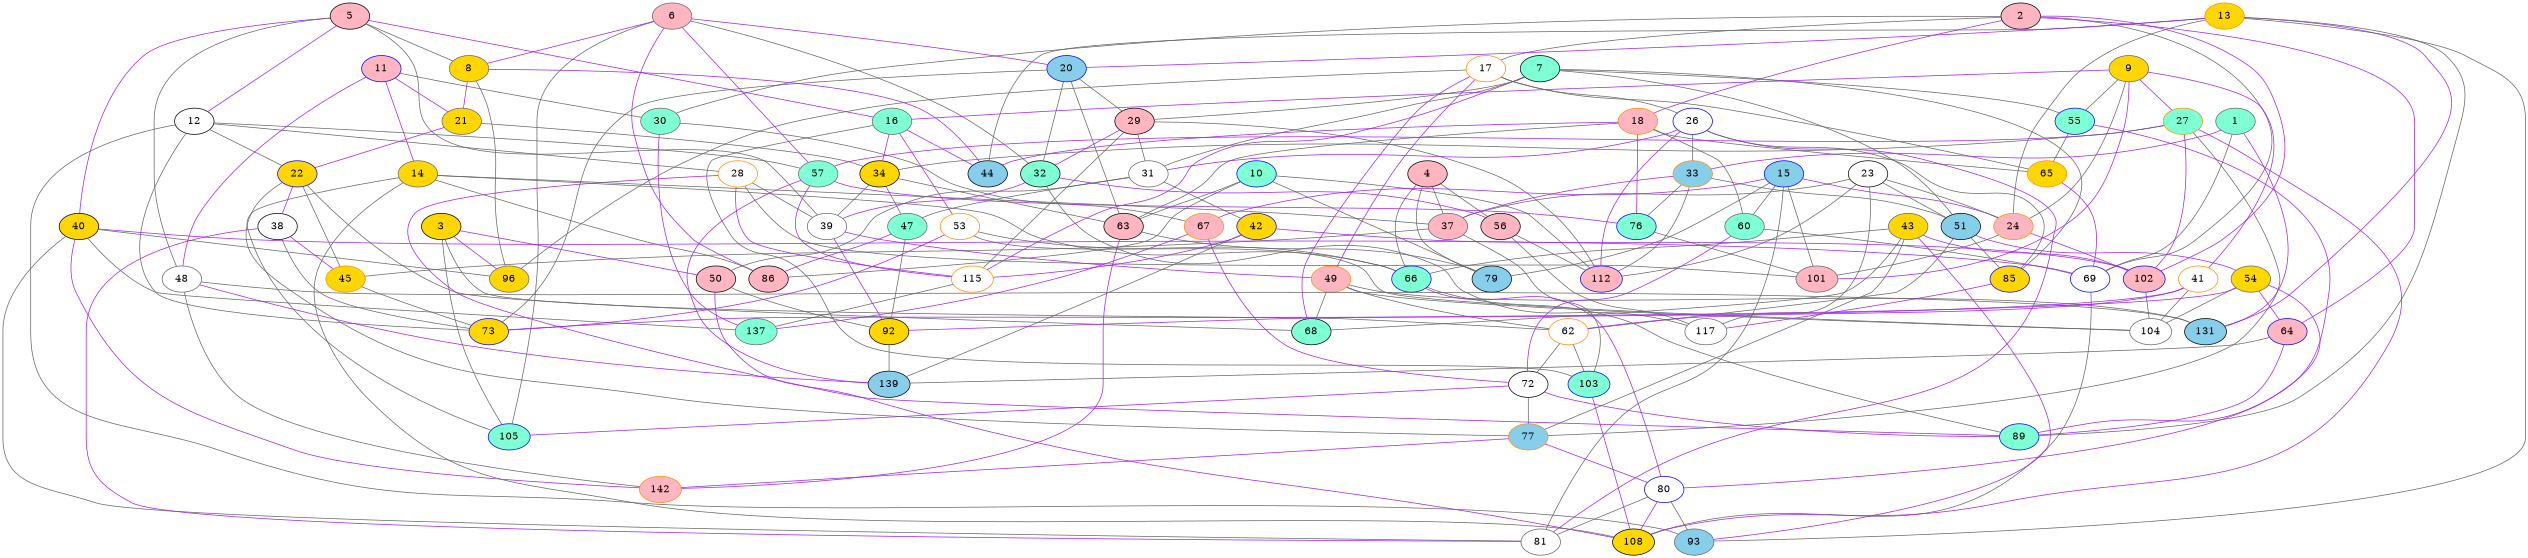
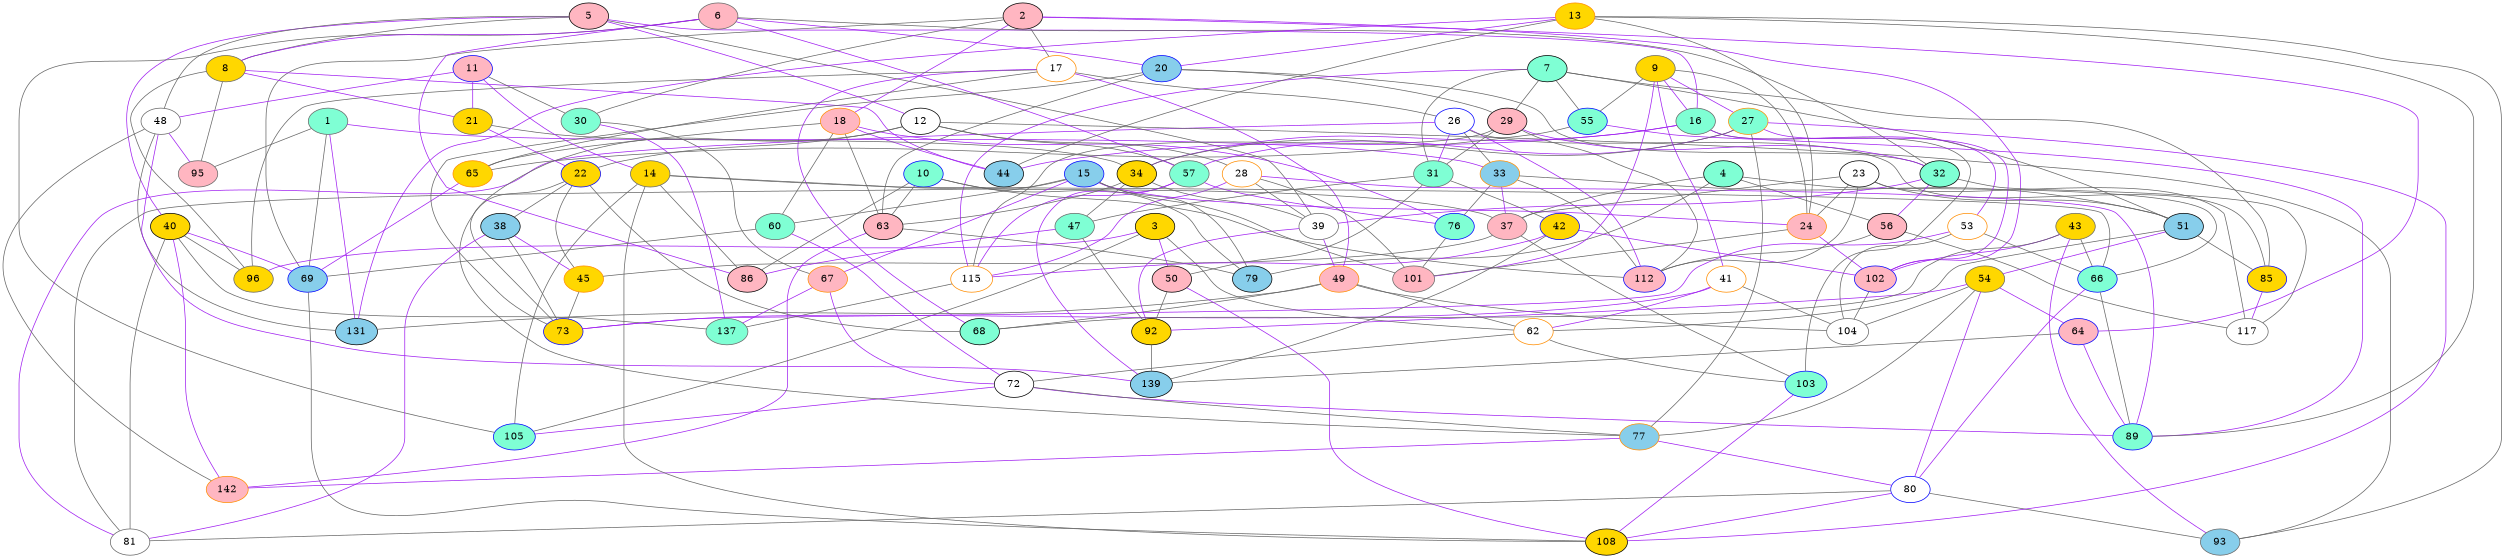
node "95": added
node "31": fillcolor white -> aquamarine
node "4": fillcolor lightpink -> aquamarine
edge "22" -- "38": color purple -> gray40
node "38": fillcolor white -> skyblue
node "69": fillcolor white -> skyblue
edge "43" -- "77": now "54" -- "77"
